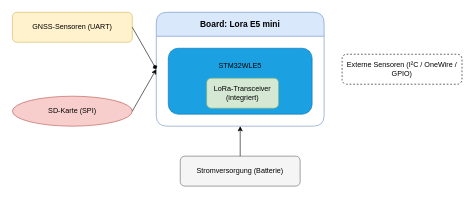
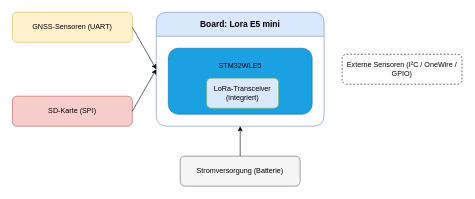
edge "GNSS-Sensoren (UART)" -> "Board: Lora E5 mini": arrowhead diamond -> classic
node "LoRa-Transceiver (integriert)": fillcolor #d5e8d4 -> #dae8fc
node "SD-Karte (SPI)": shape ellipse -> rounded rectangle
